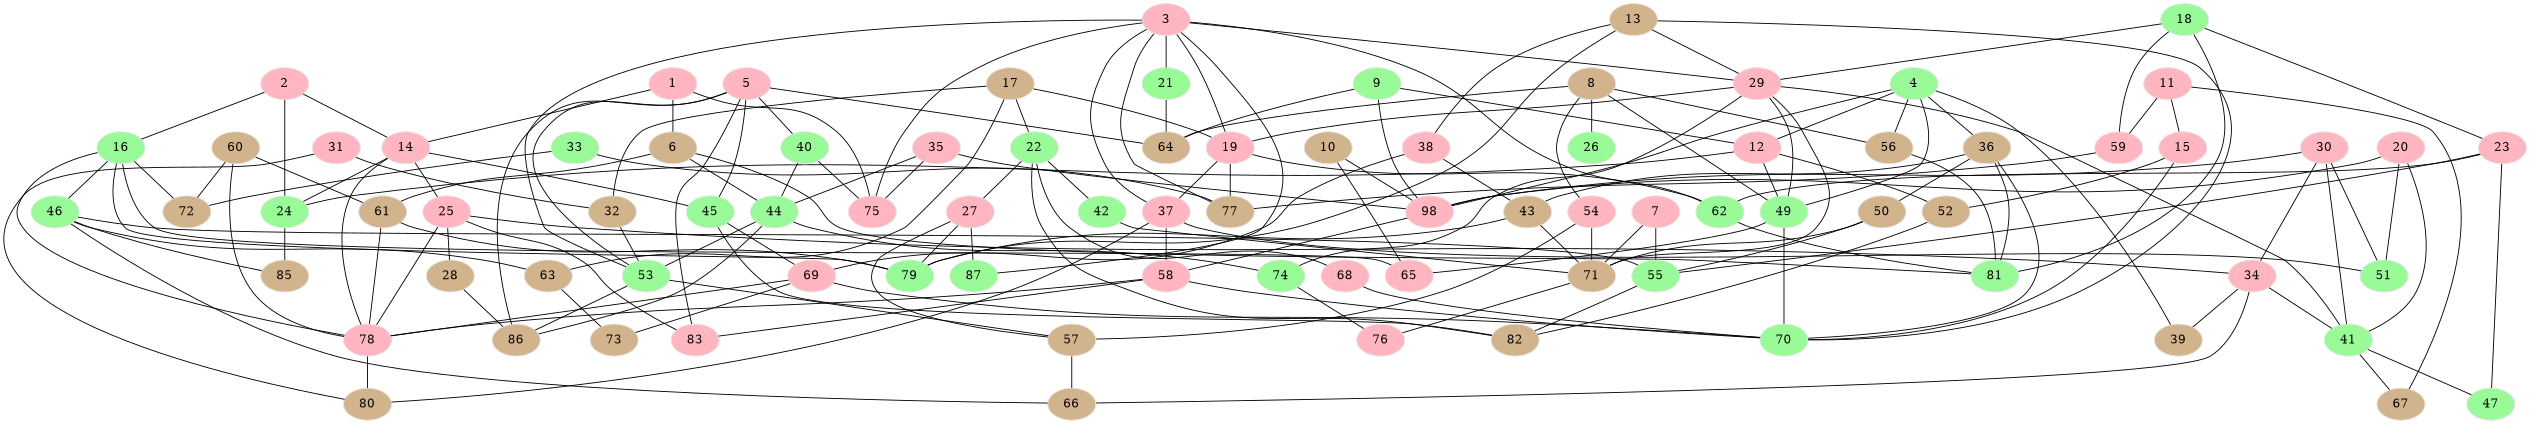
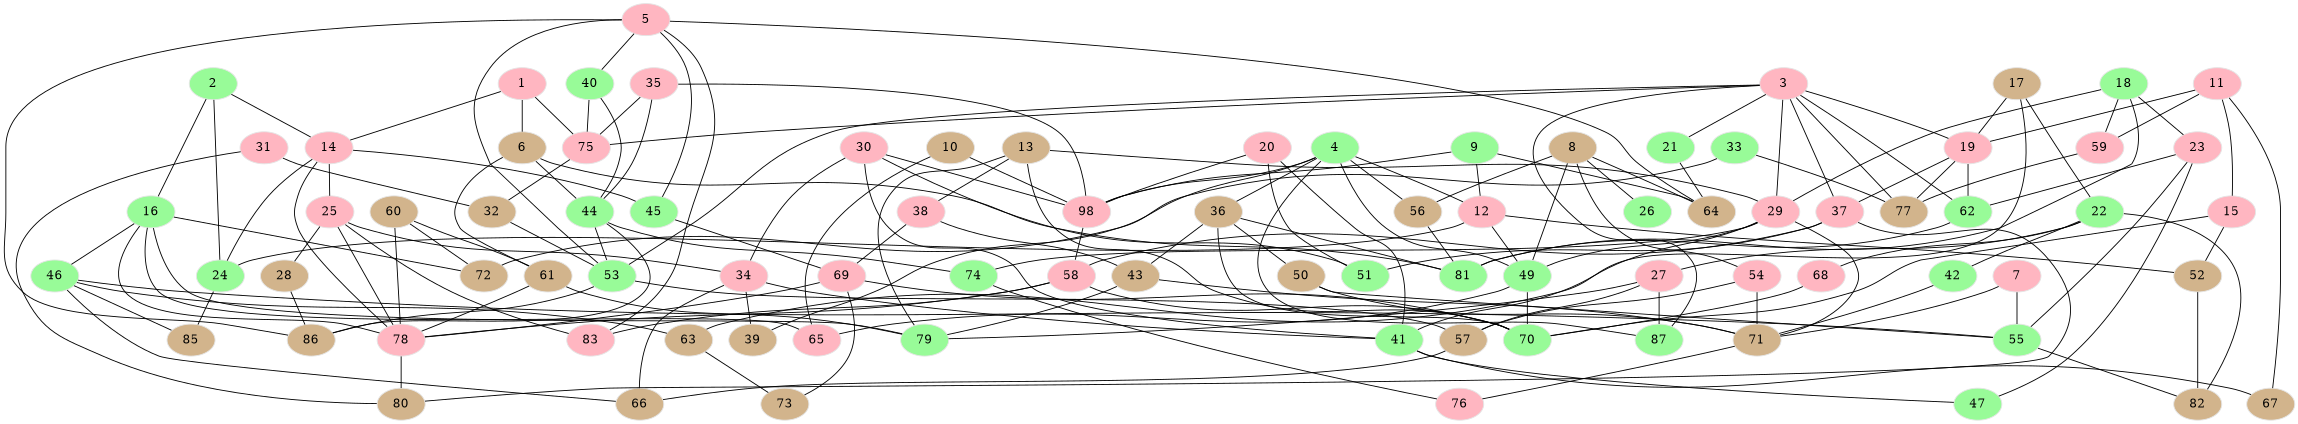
node "2": fillcolor lightpink -> palegreen
edge "17" -- "32": now "75" -- "32"
edge "29" -- "19": now "11" -- "19"
edge "4" -- "87": added
edge "45" -- "82": removed
